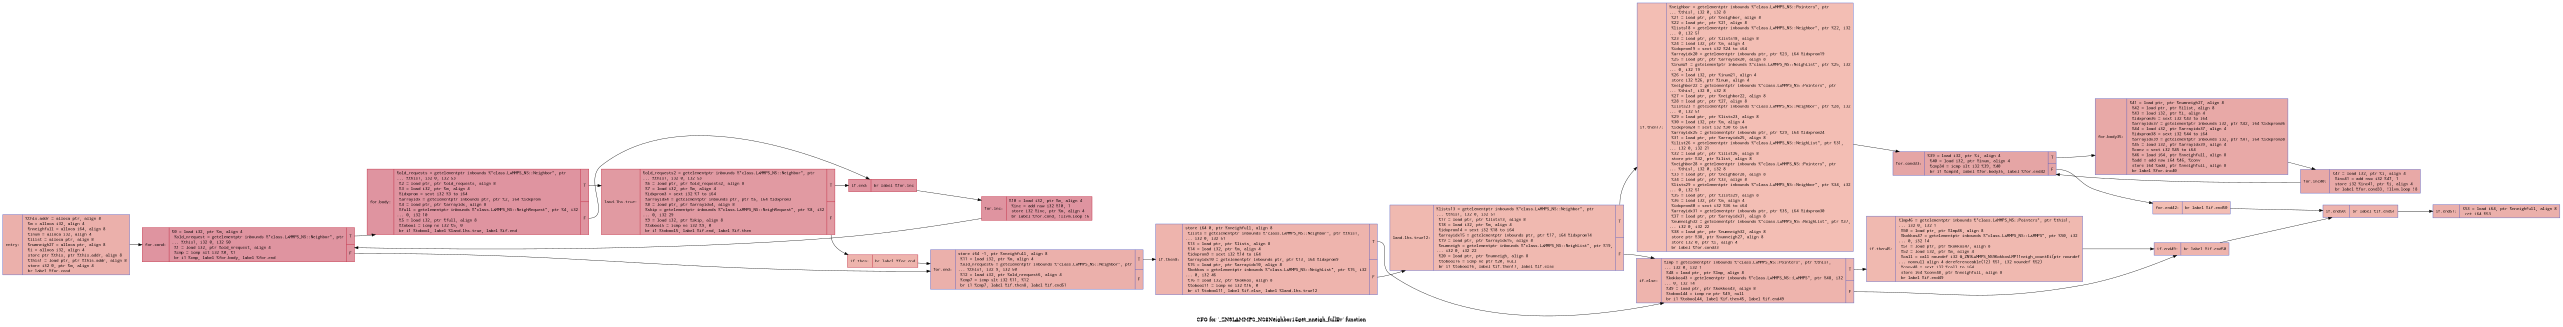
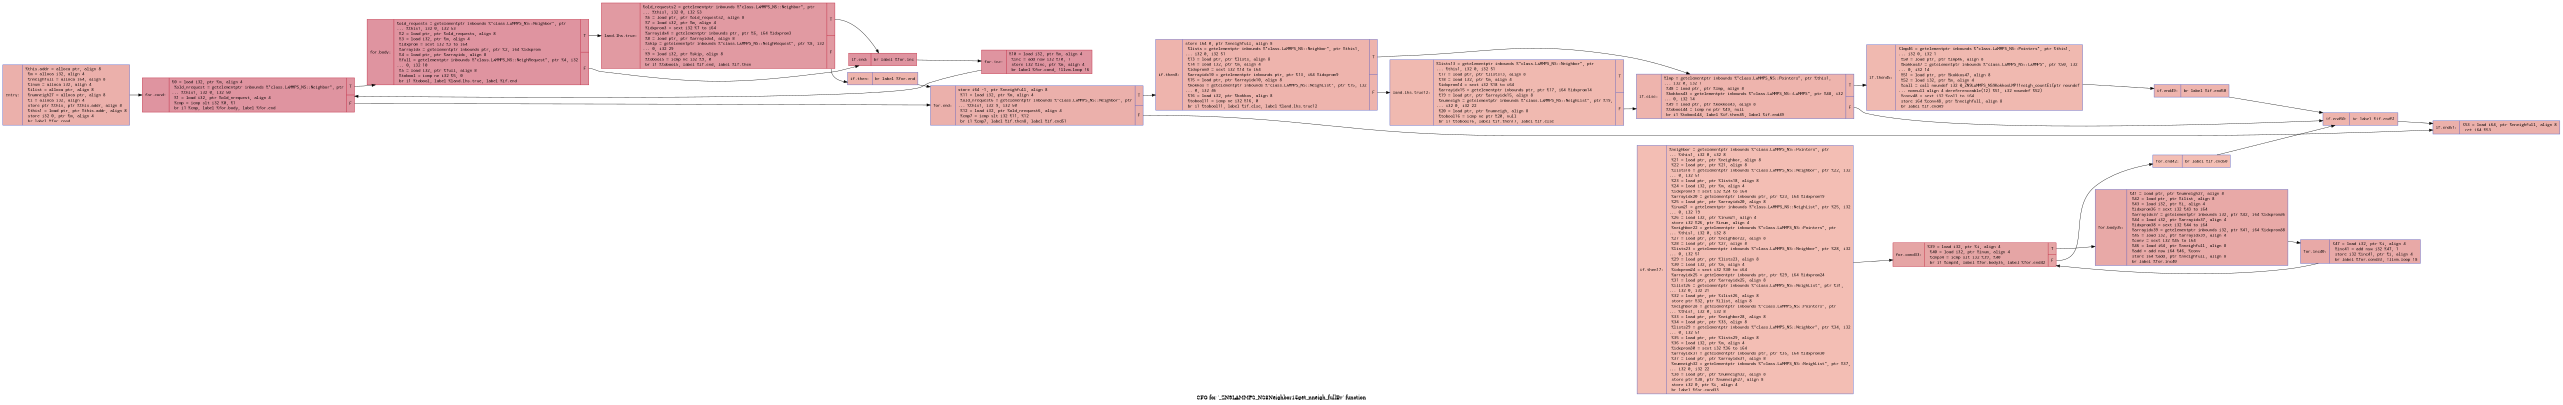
edge "for.end:" -> "if.end51:": added
node "for.cond33:": color #3d50c3ff -> #b70d28ff
edge "land.lhs.true12:" -> "if.then17:": removed
node "if.then:": color #b70d28ff -> #3d50c3ff
edge "if.else:" -> "if.end49:": now "if.else:" -> "if.end50:"
